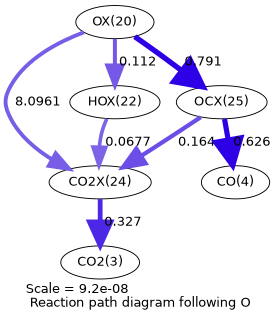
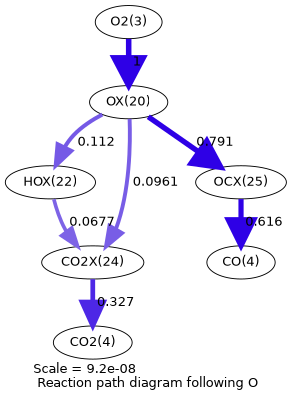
node "O2(3)": added
edge "OX(20)" -> "CO2X(24)": label " 8.0961" -> " 0.0961"
edge "OCX(25)" -> "CO2X(24)": removed, label "0.164"
edge "OCX(25)" -> "CO(4)": label " 0.626" -> " 0.616"
node "CO2(3)": label "CO2(3)" -> "CO2(4)"
